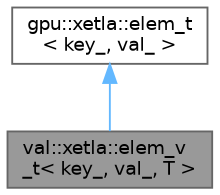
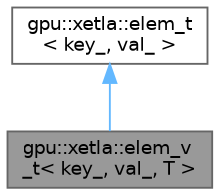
node "val::xetla::elem_v _t< key_, val_, T >": label "val::xetla::elem_v _t< key_, val_, T >" -> "gpu::xetla::elem_v _t< key_, val_, T >"
